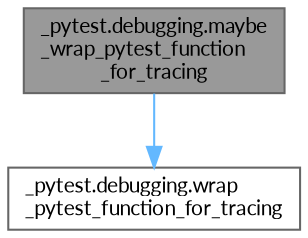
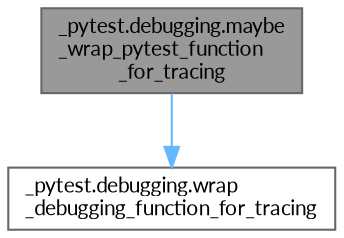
node "_pytest.debugging.wrap _pytest_function_for_tracing": label "_pytest.debugging.wrap _pytest_function_for_tracing" -> "_pytest.debugging.wrap _debugging_function_for_tracing"
